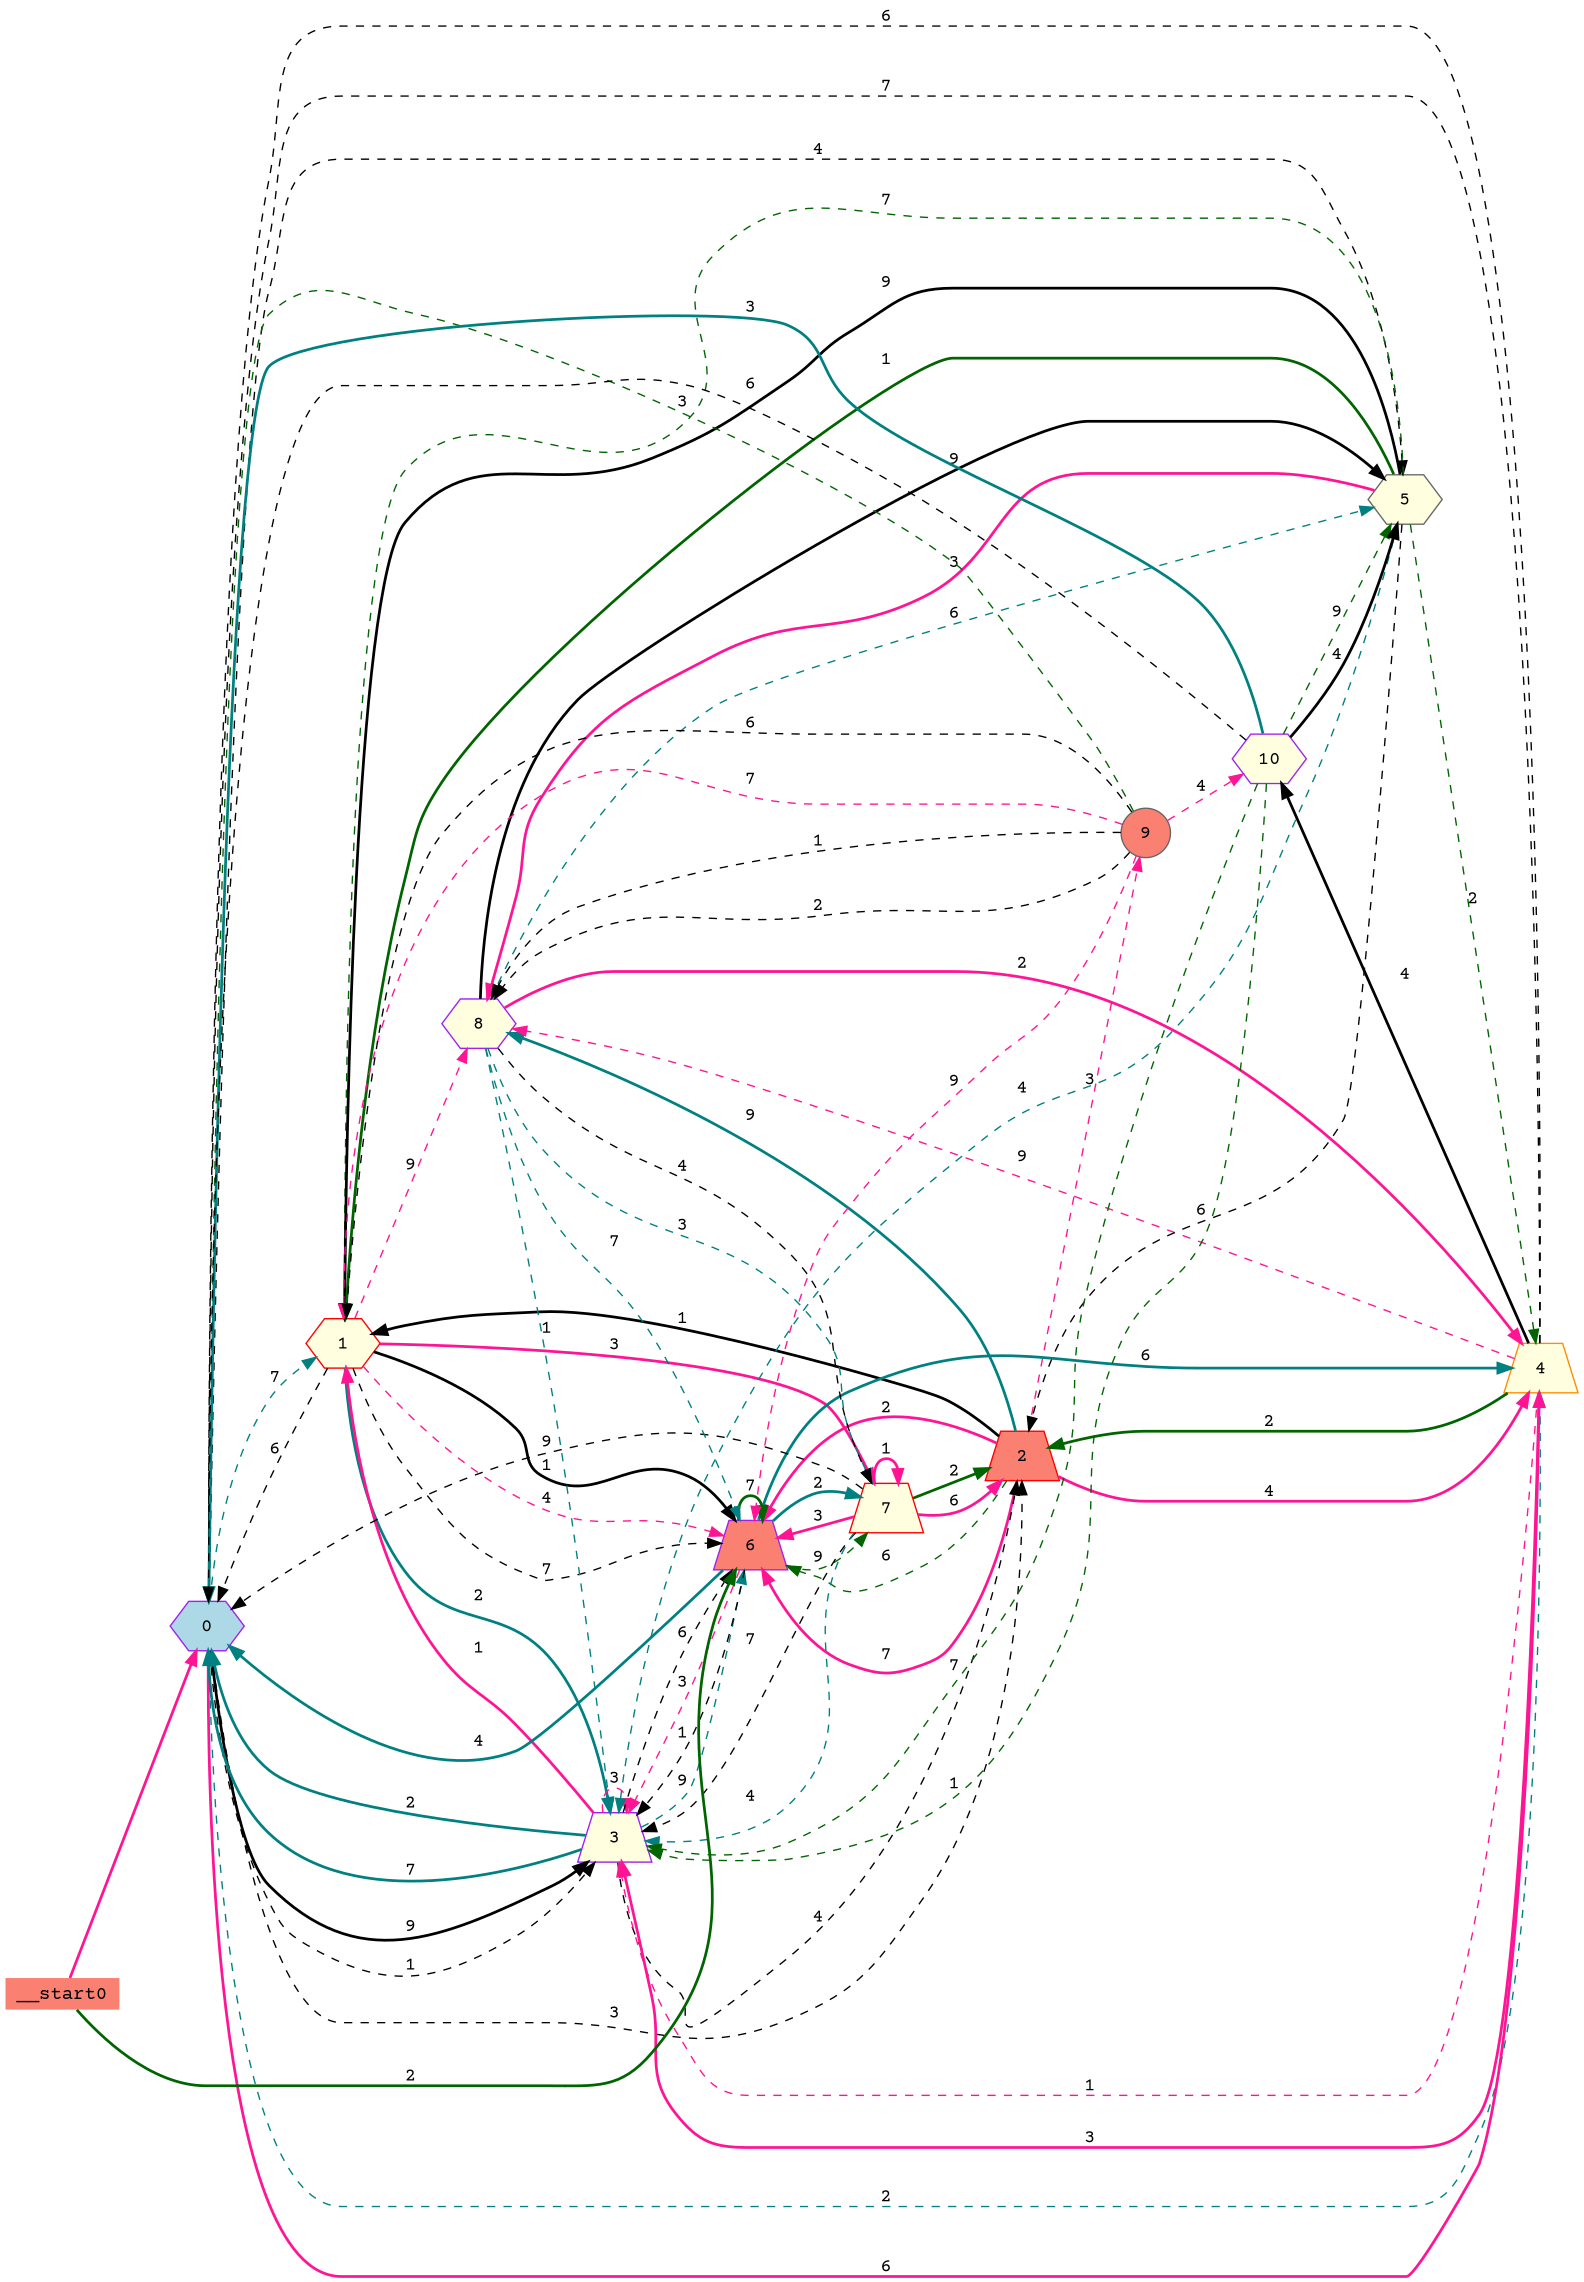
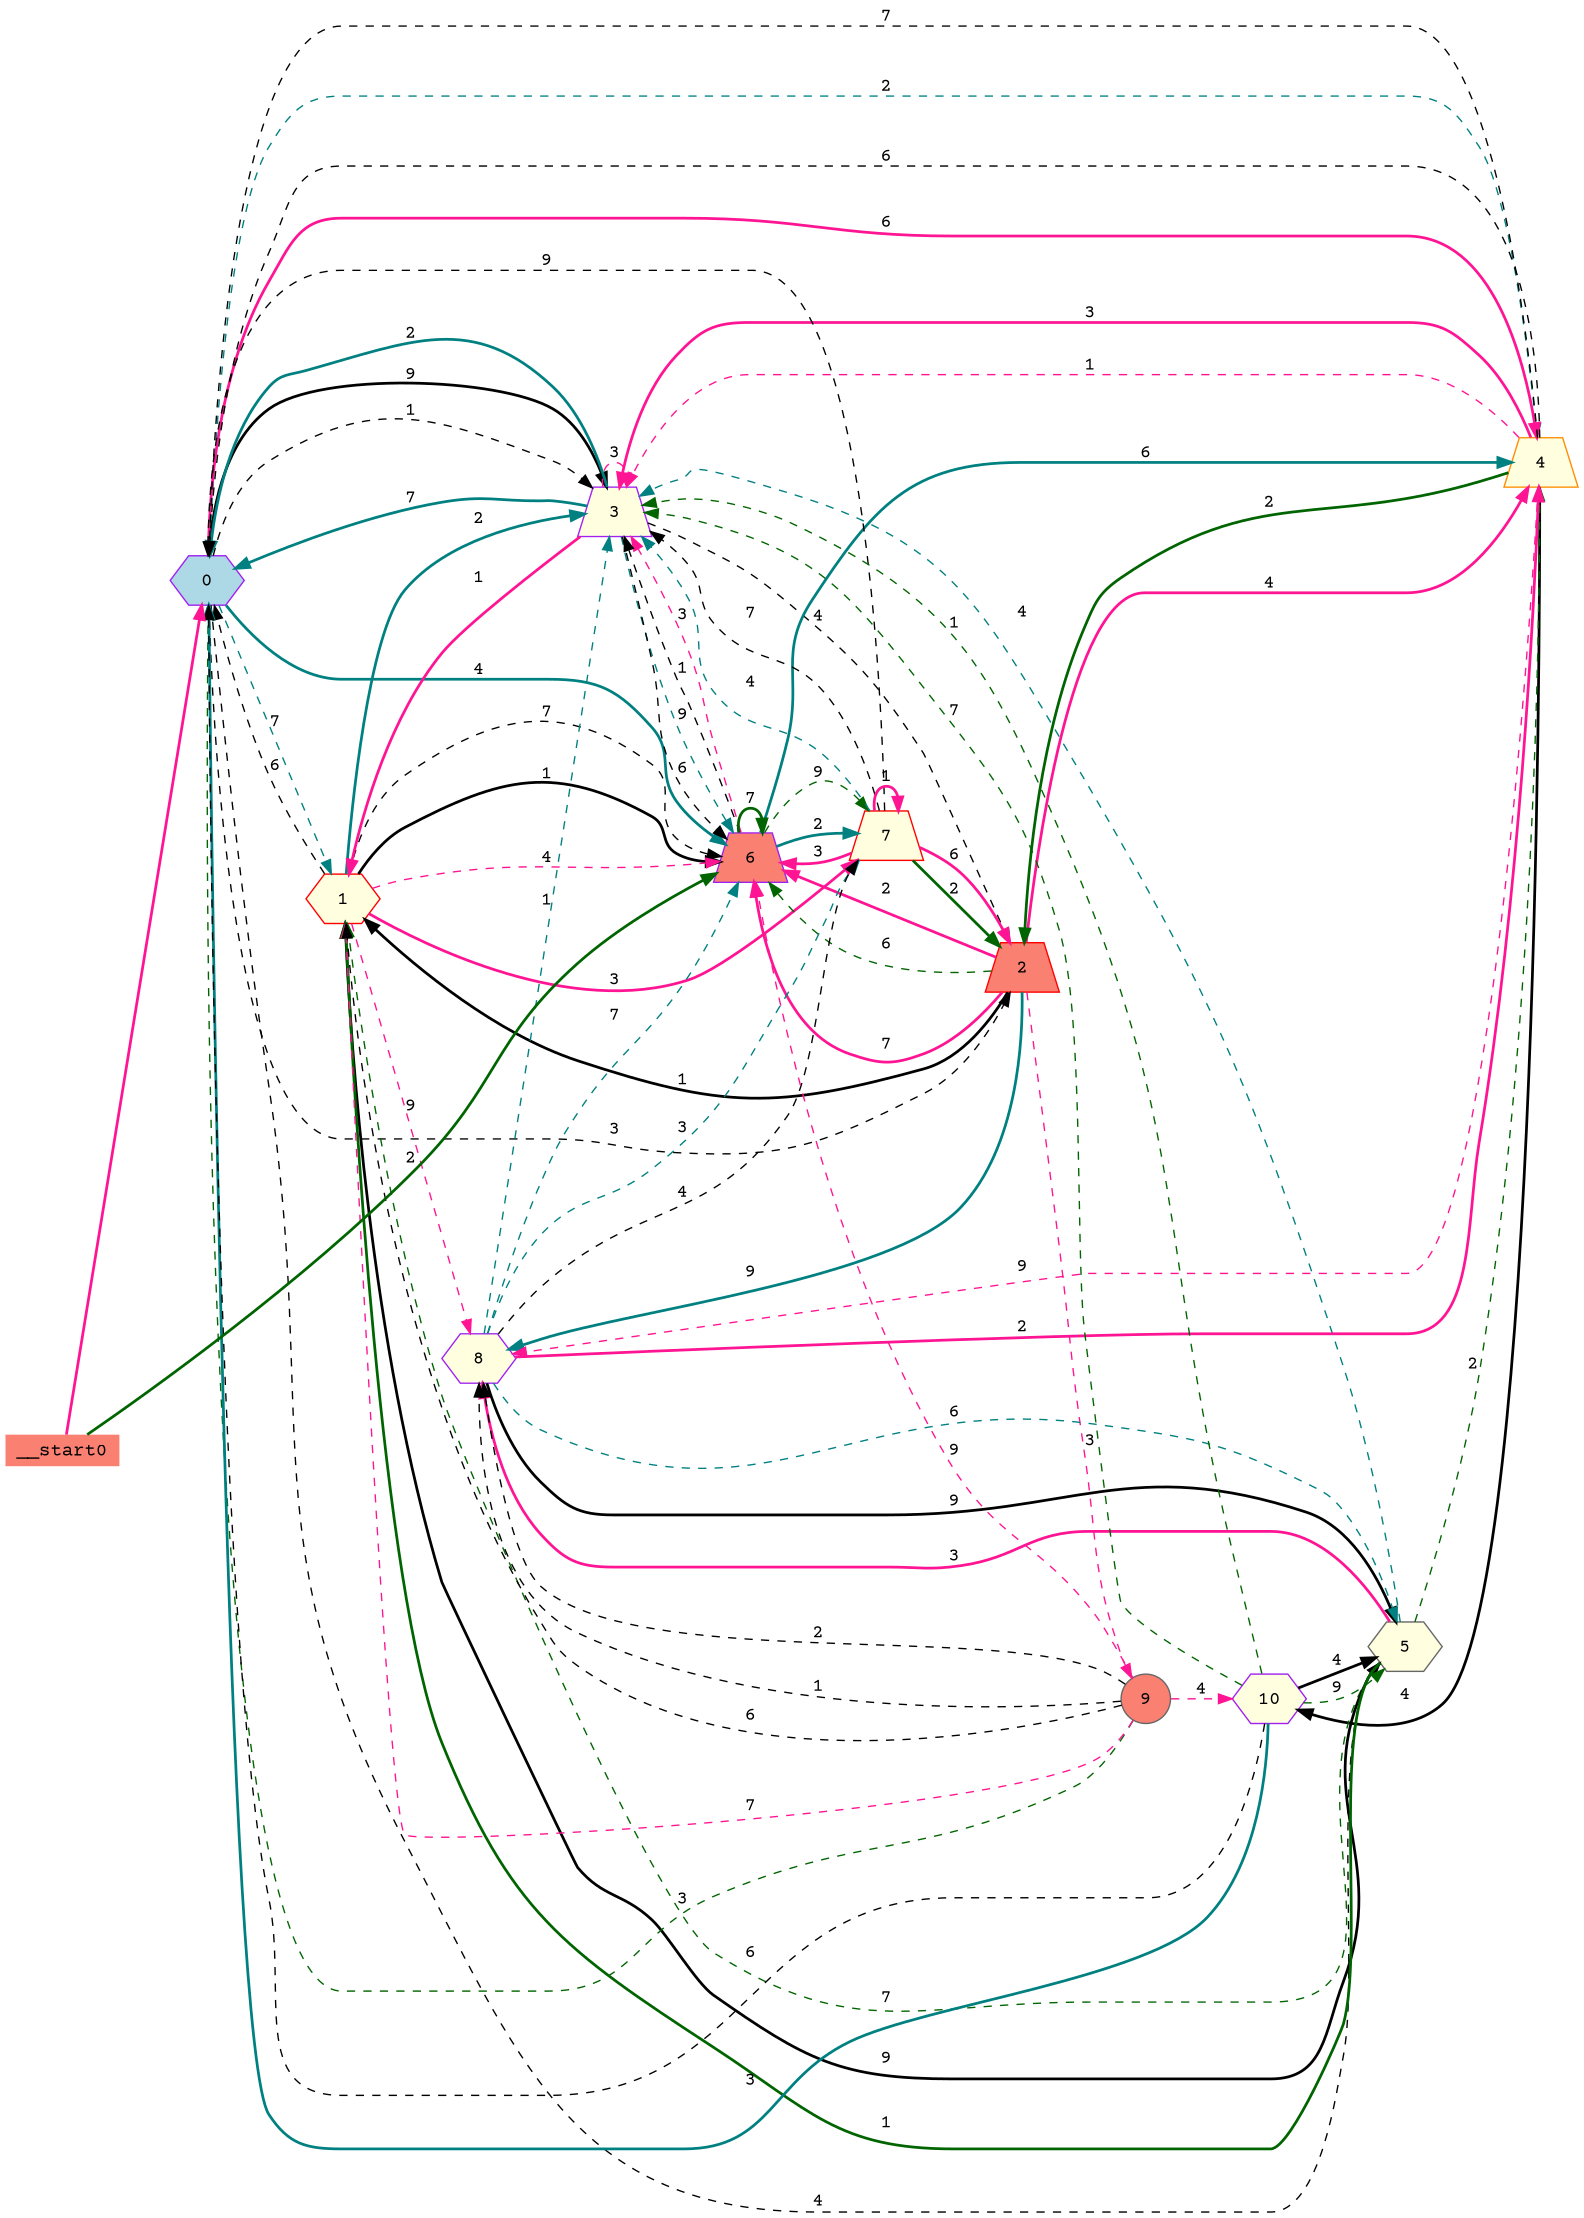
edge "5" -> "2": removed, label "6"
edge "6" -> "0": reversed
